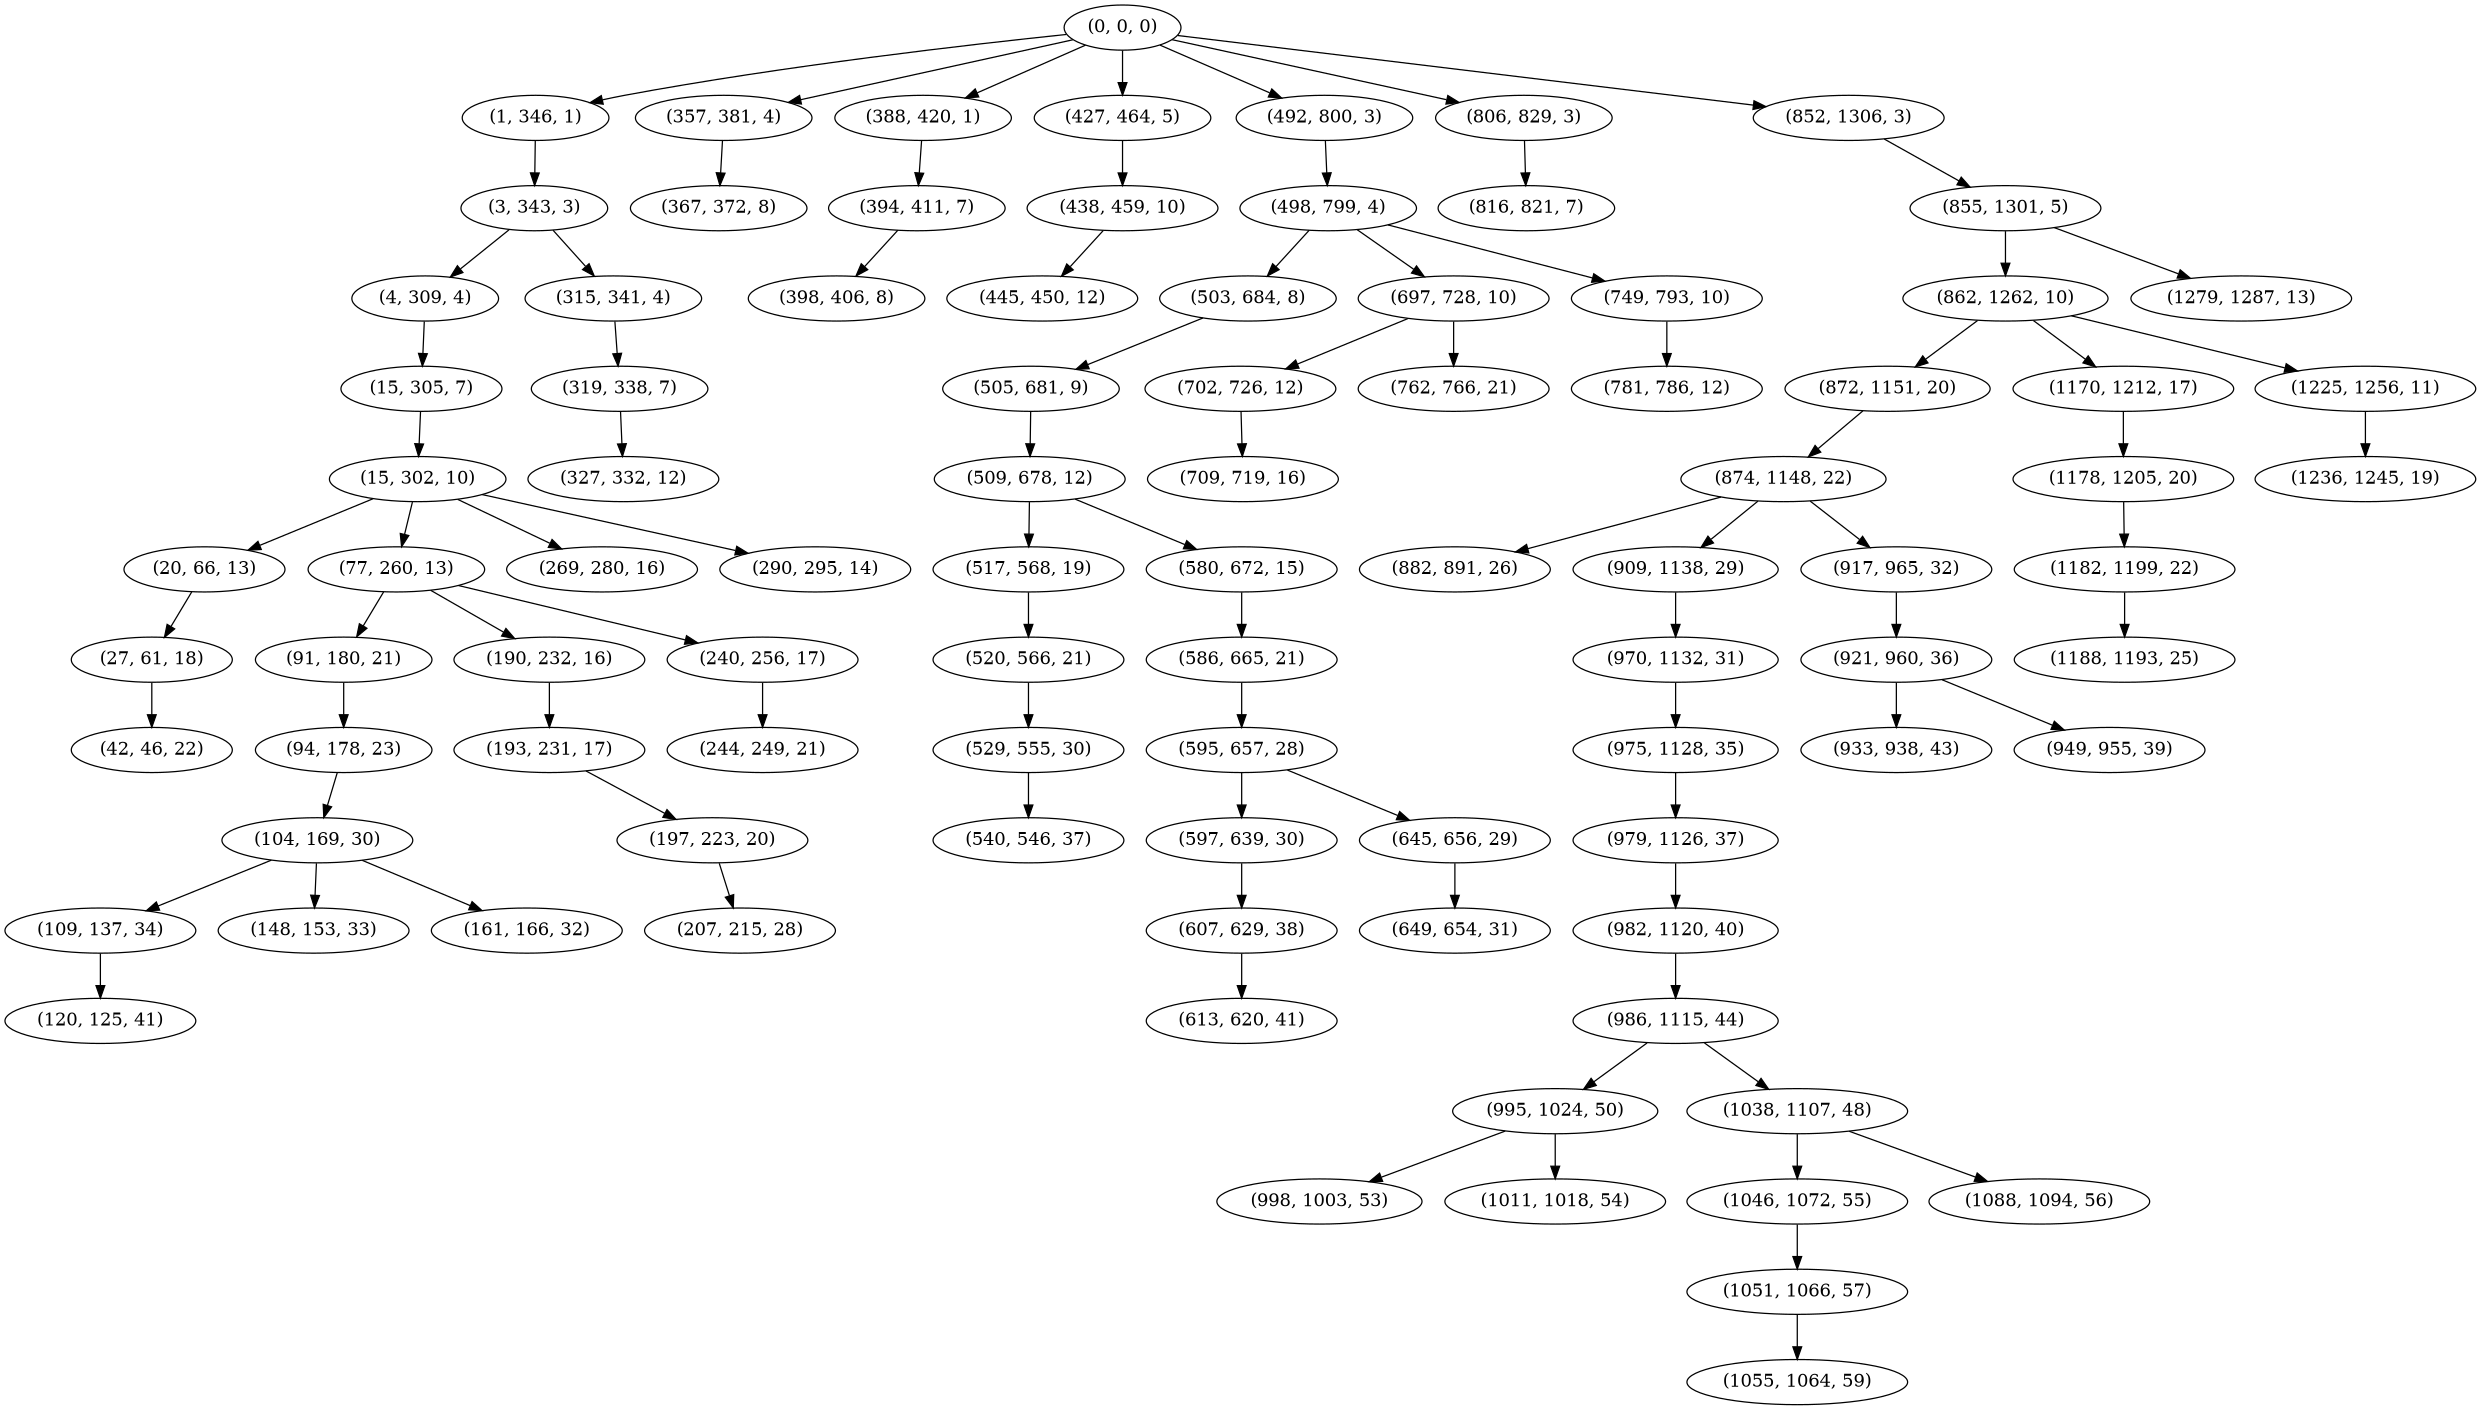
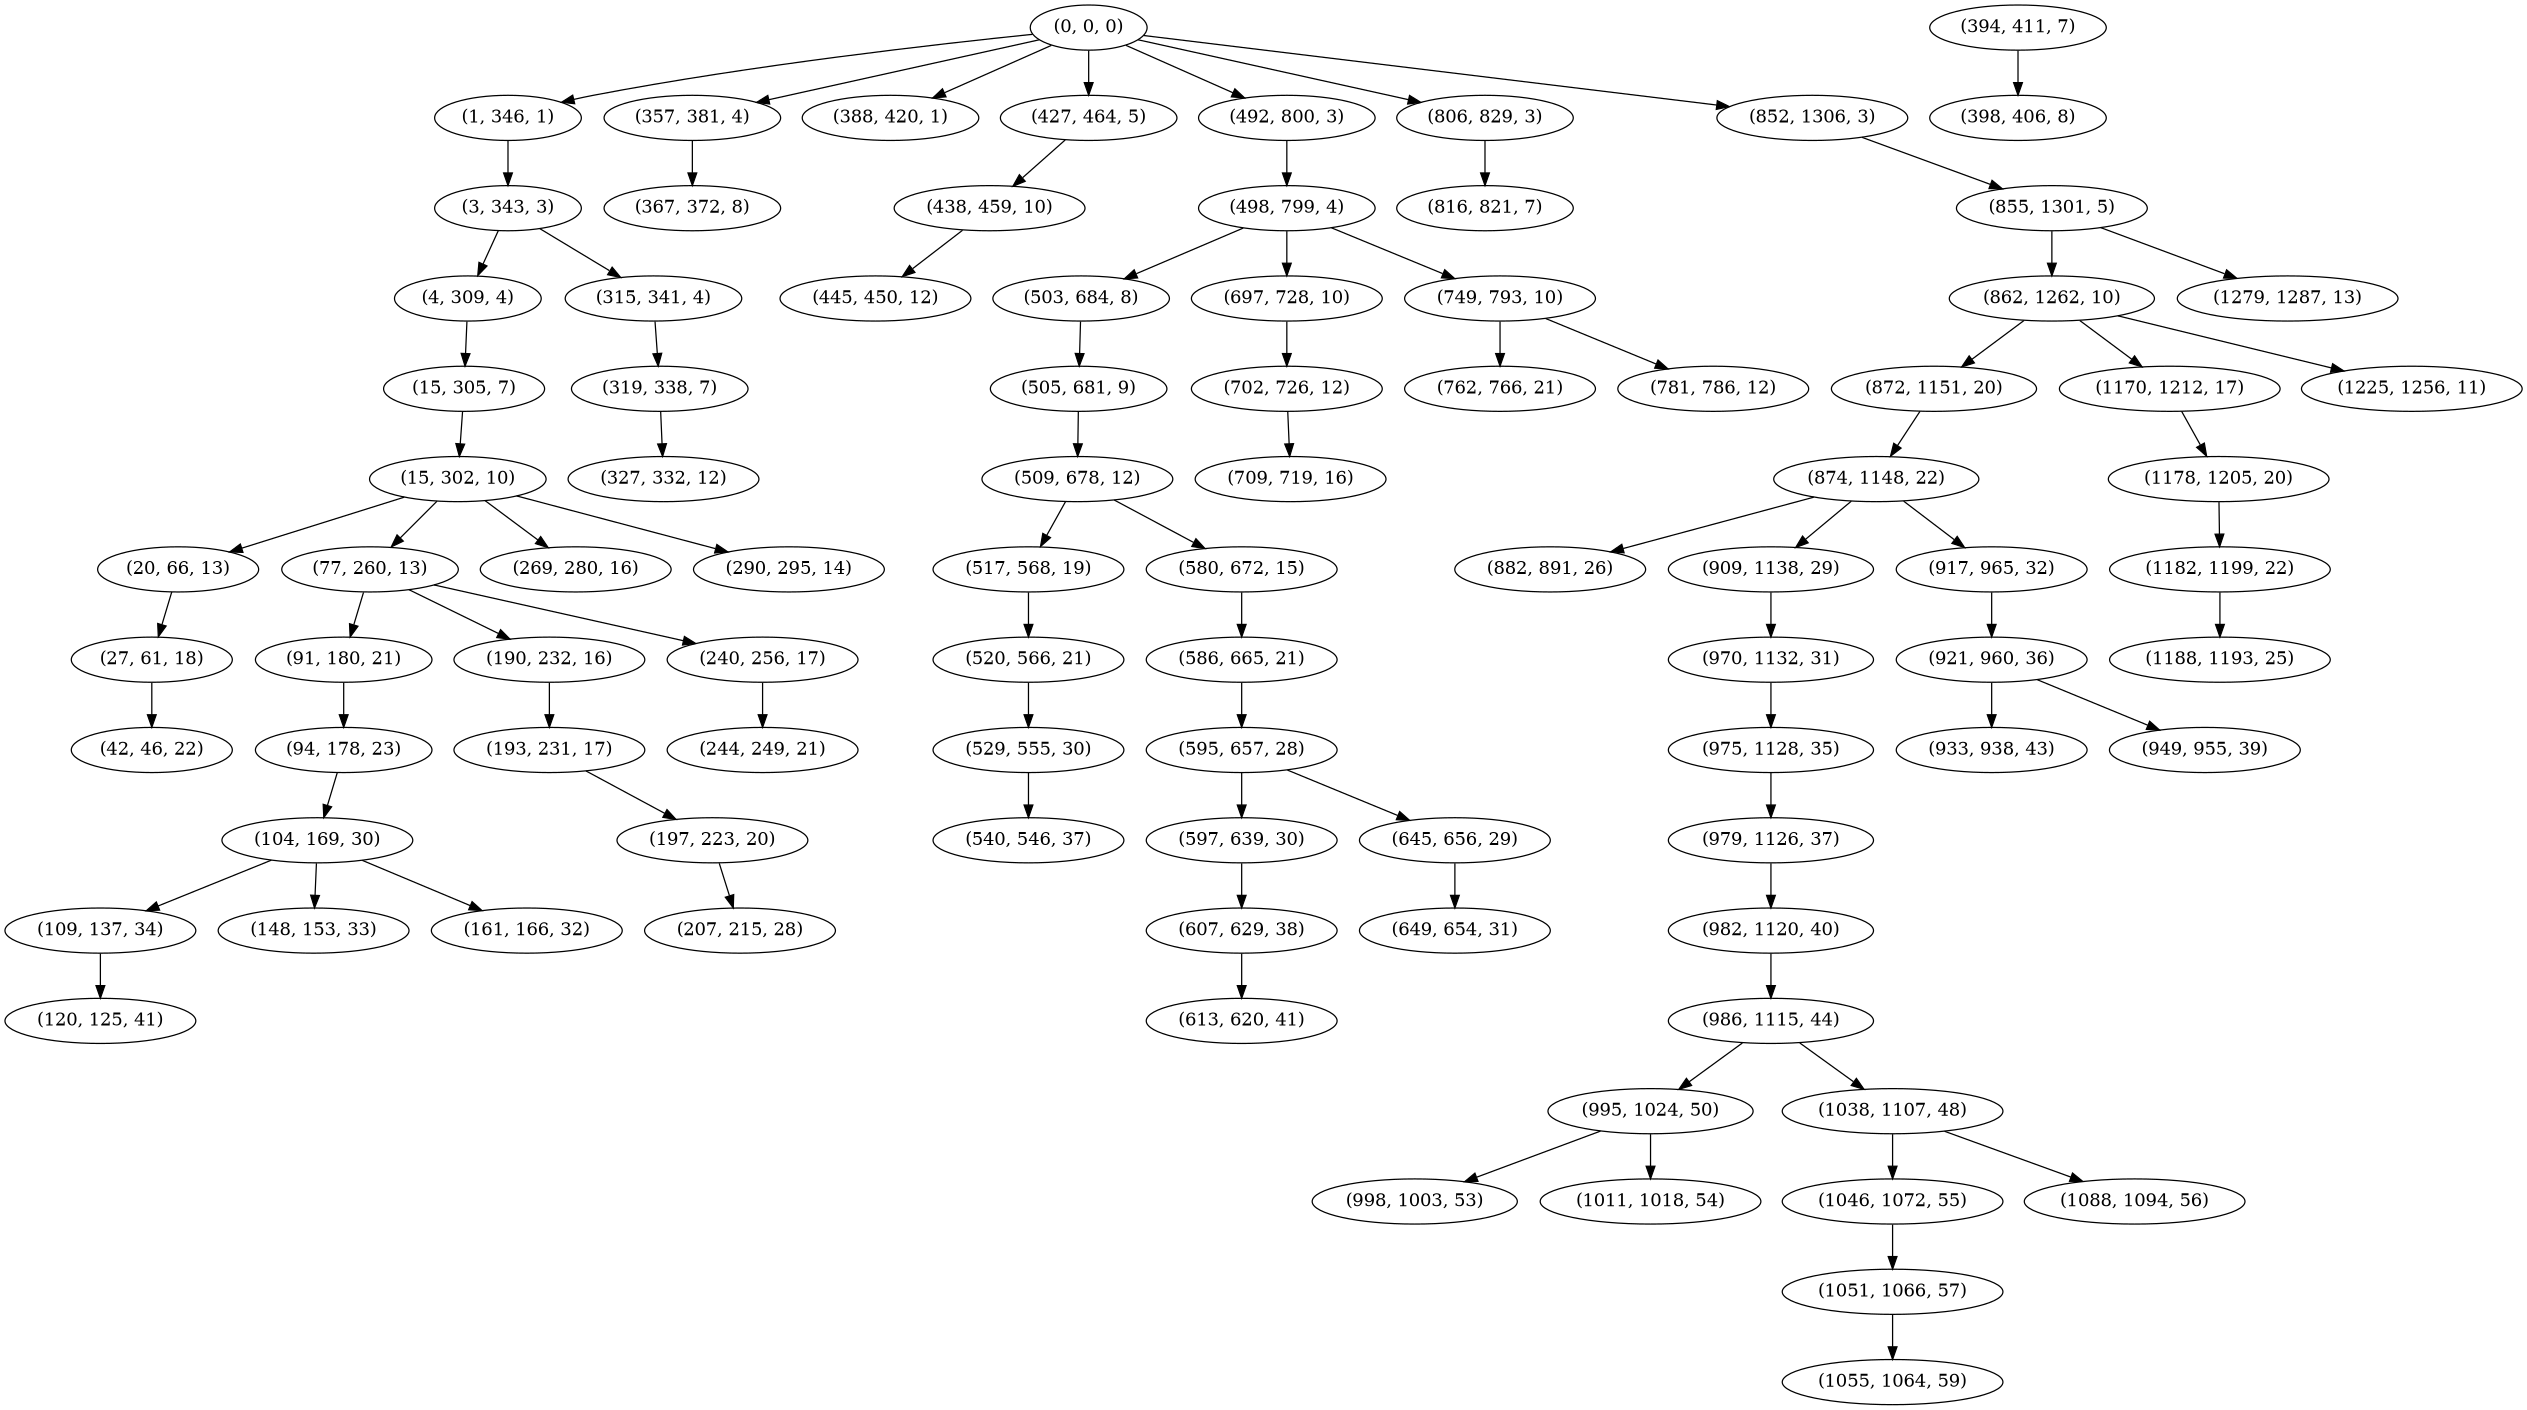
edge "(388, 420, 1)" -> "(394, 411, 7)": removed
edge "(697, 728, 10)" -> "(762, 766, 21)": now "(749, 793, 10)" -> "(762, 766, 21)"
node "(1236, 1245, 19)": removed
